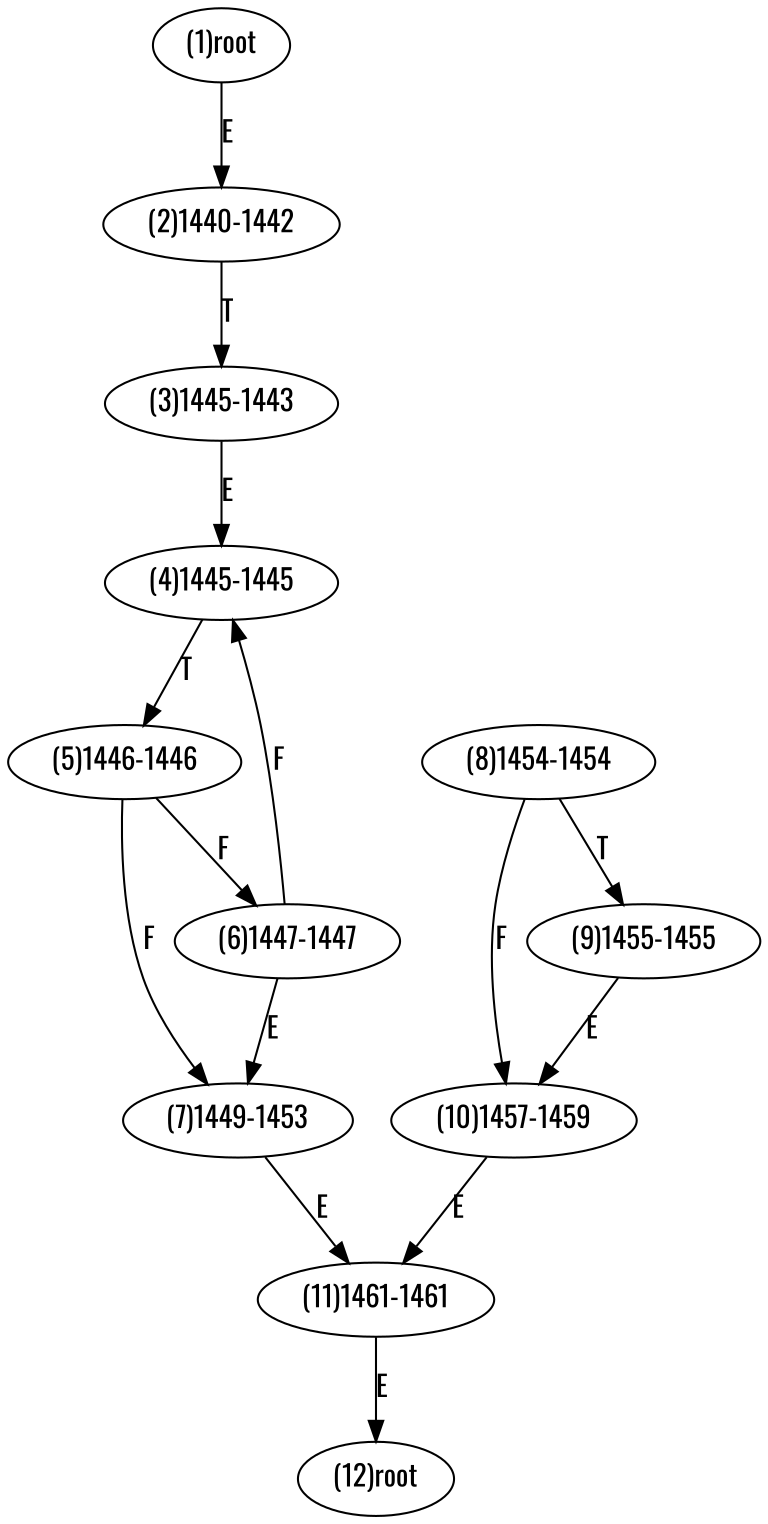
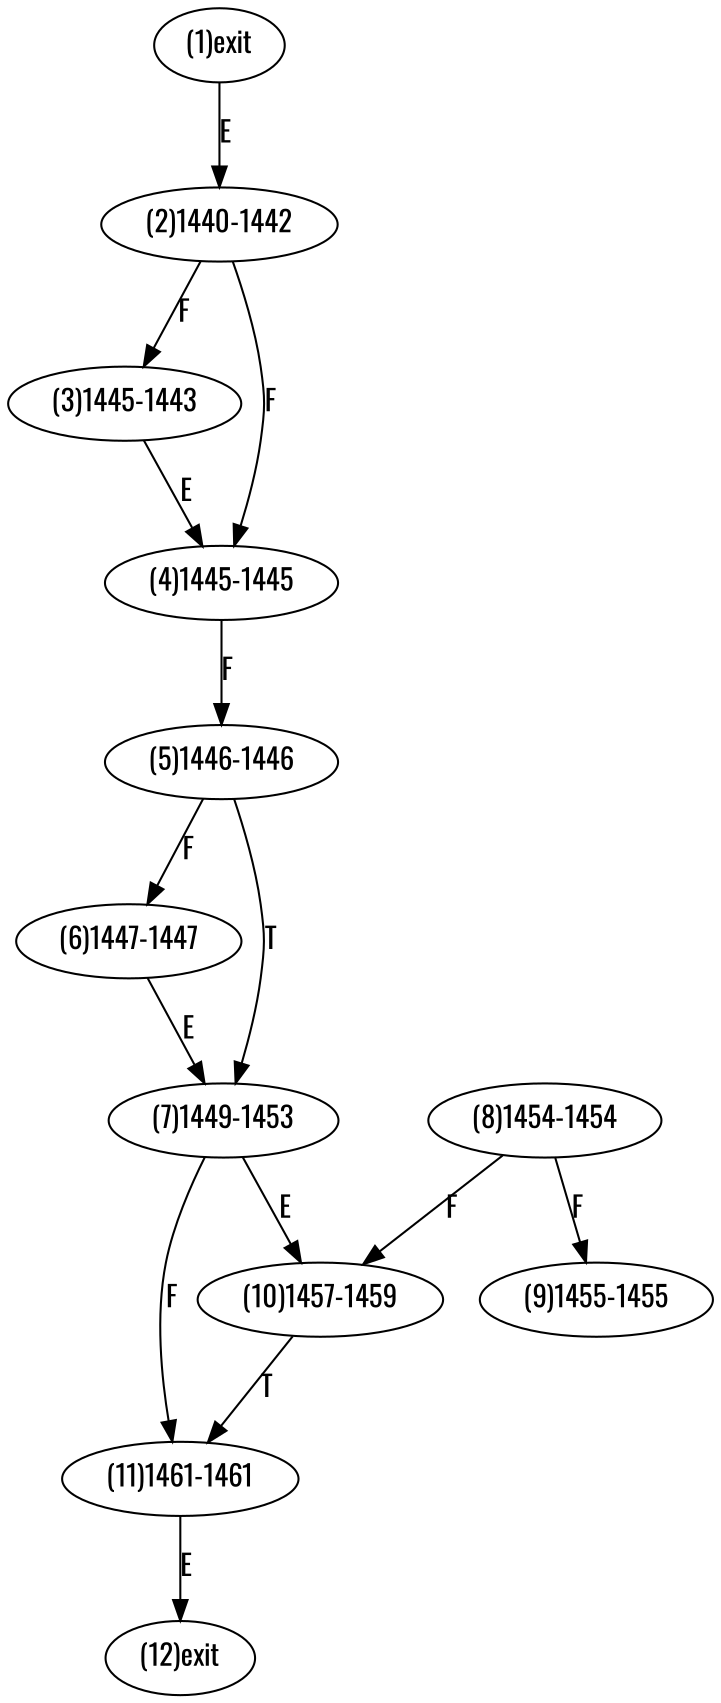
node "(1)root": label "(1)root" -> "(1)exit"
edge "(2)1440-1442" -> "(3)1445-1443": label "T" -> "F"
edge "(4)1445-1445" -> "(5)1446-1446": label "T" -> "F"
edge "(6)1447-1447" -> "(4)1445-1445": now "(2)1440-1442" -> "(4)1445-1445"
edge "(8)1454-1454" -> "(9)1455-1455": label "T" -> "F"
edge "(5)1446-1446" -> "(7)1449-1453": label "F" -> "T"
edge "(9)1455-1455" -> "(10)1457-1459": now "(7)1449-1453" -> "(10)1457-1459"
edge "(7)1449-1453" -> "(11)1461-1461": label "E" -> "F"
edge "(10)1457-1459" -> "(11)1461-1461": label "E" -> "T"
node "(12)root": label "(12)root" -> "(12)exit"
